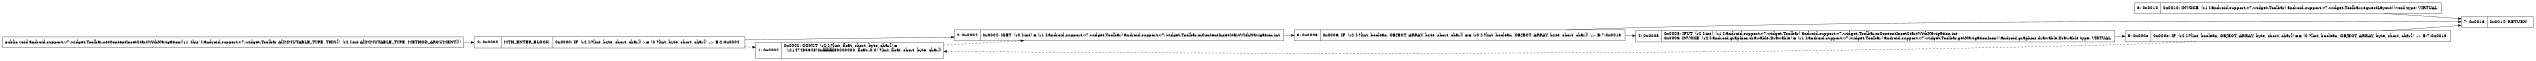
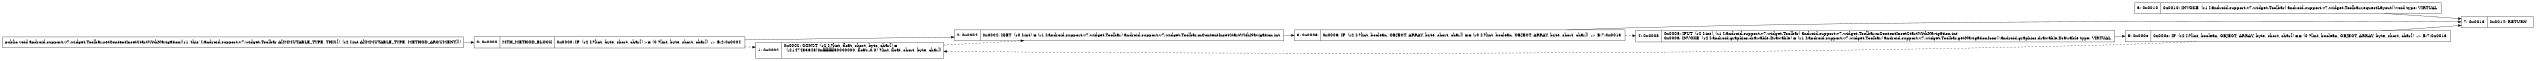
edge "3: 0x0006" -> "4: 0x0008": style solid -> dashed
node "0: 0x0000": text "MTH_ENTER_BLOCK" -> "MTH_METHOD_BLOCK"
